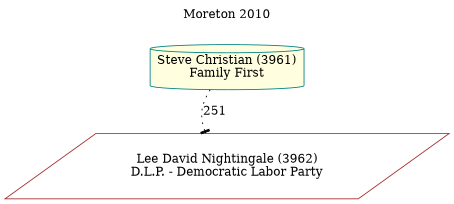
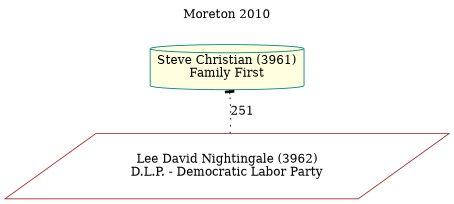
edge "Steve Christian (3961) Family First" -> "Lee David Nightingale (3962) D.L.P. - Democratic Labor Party": reversed
